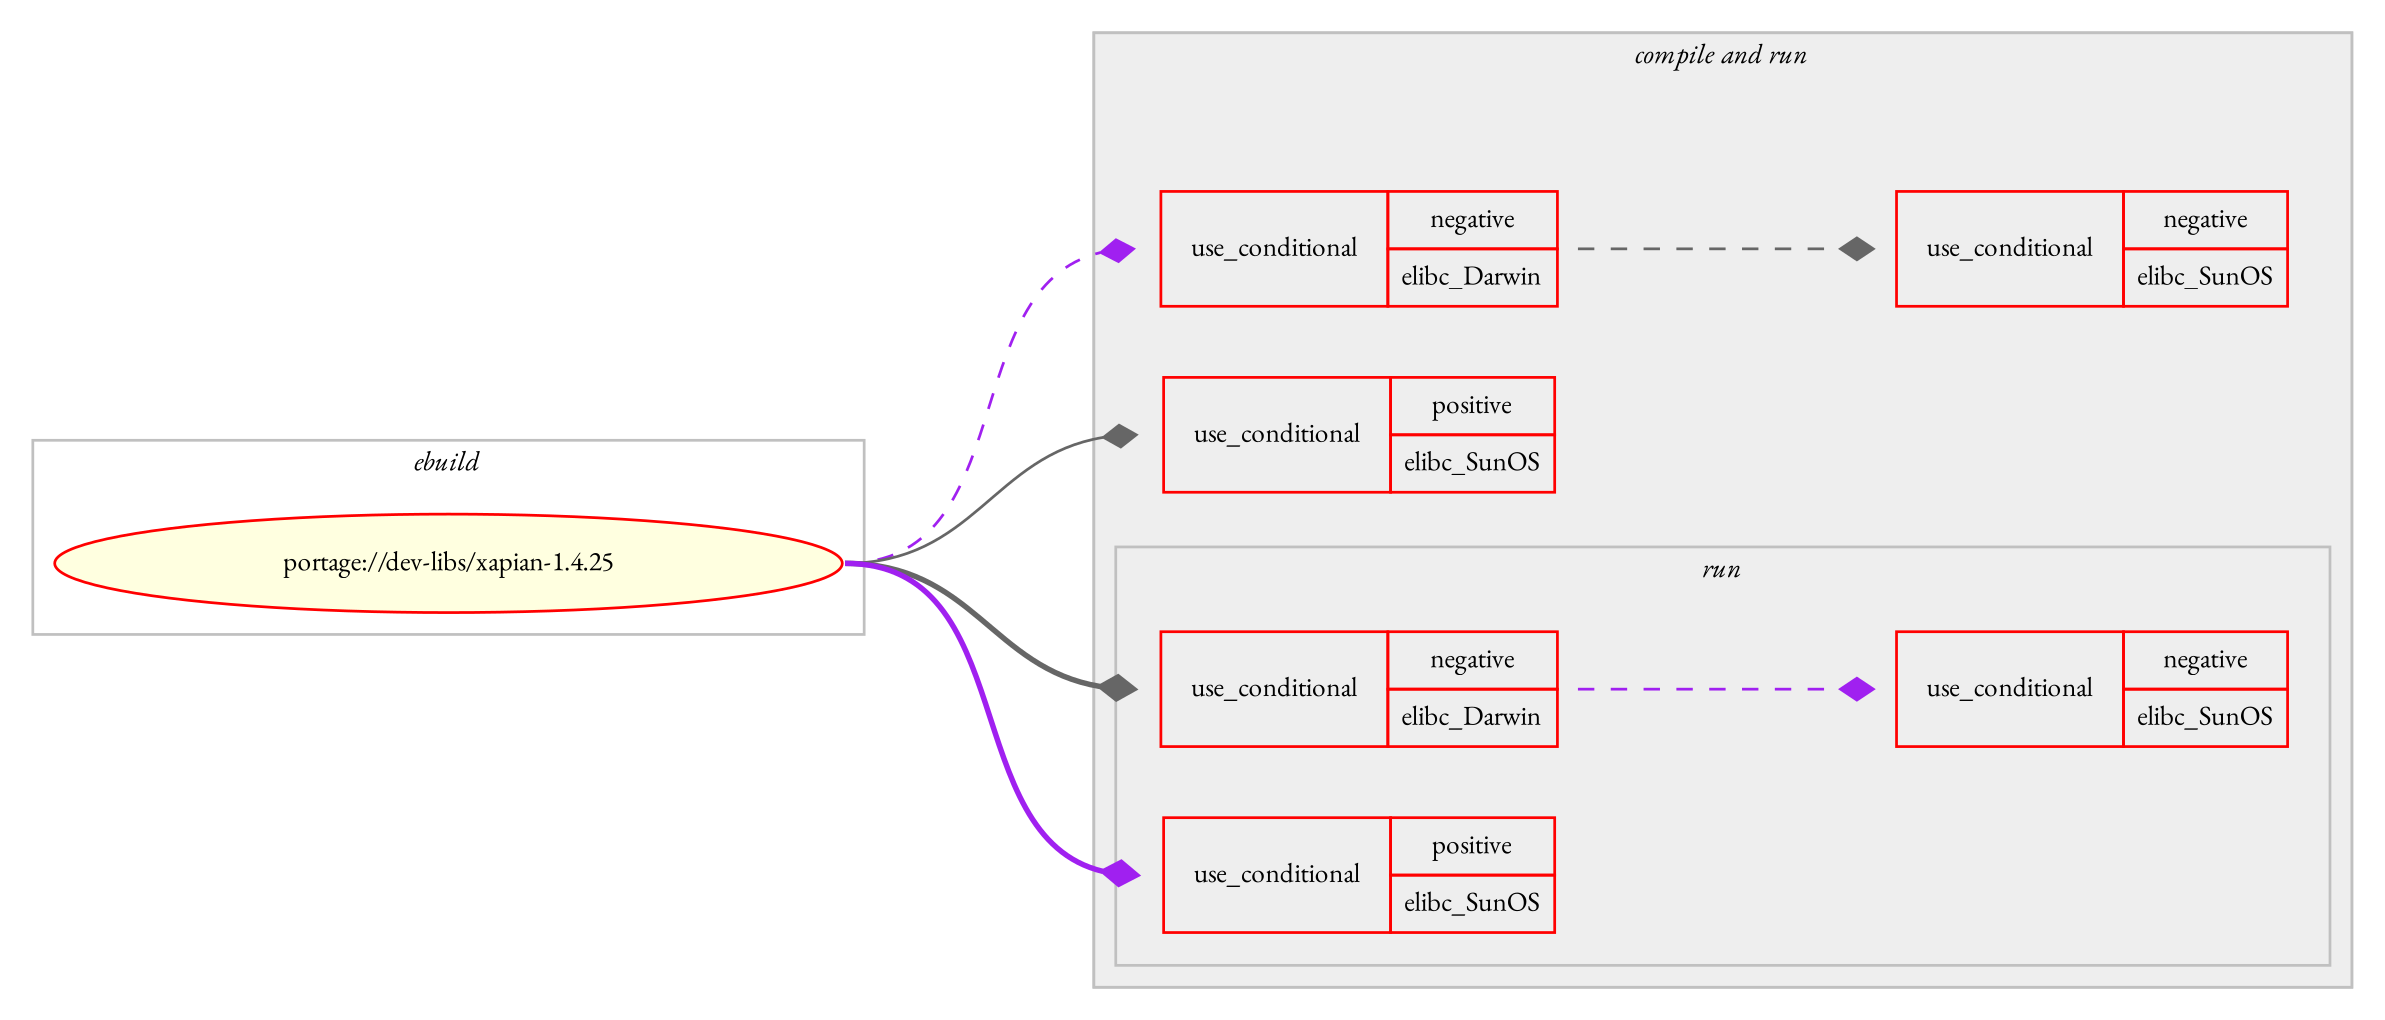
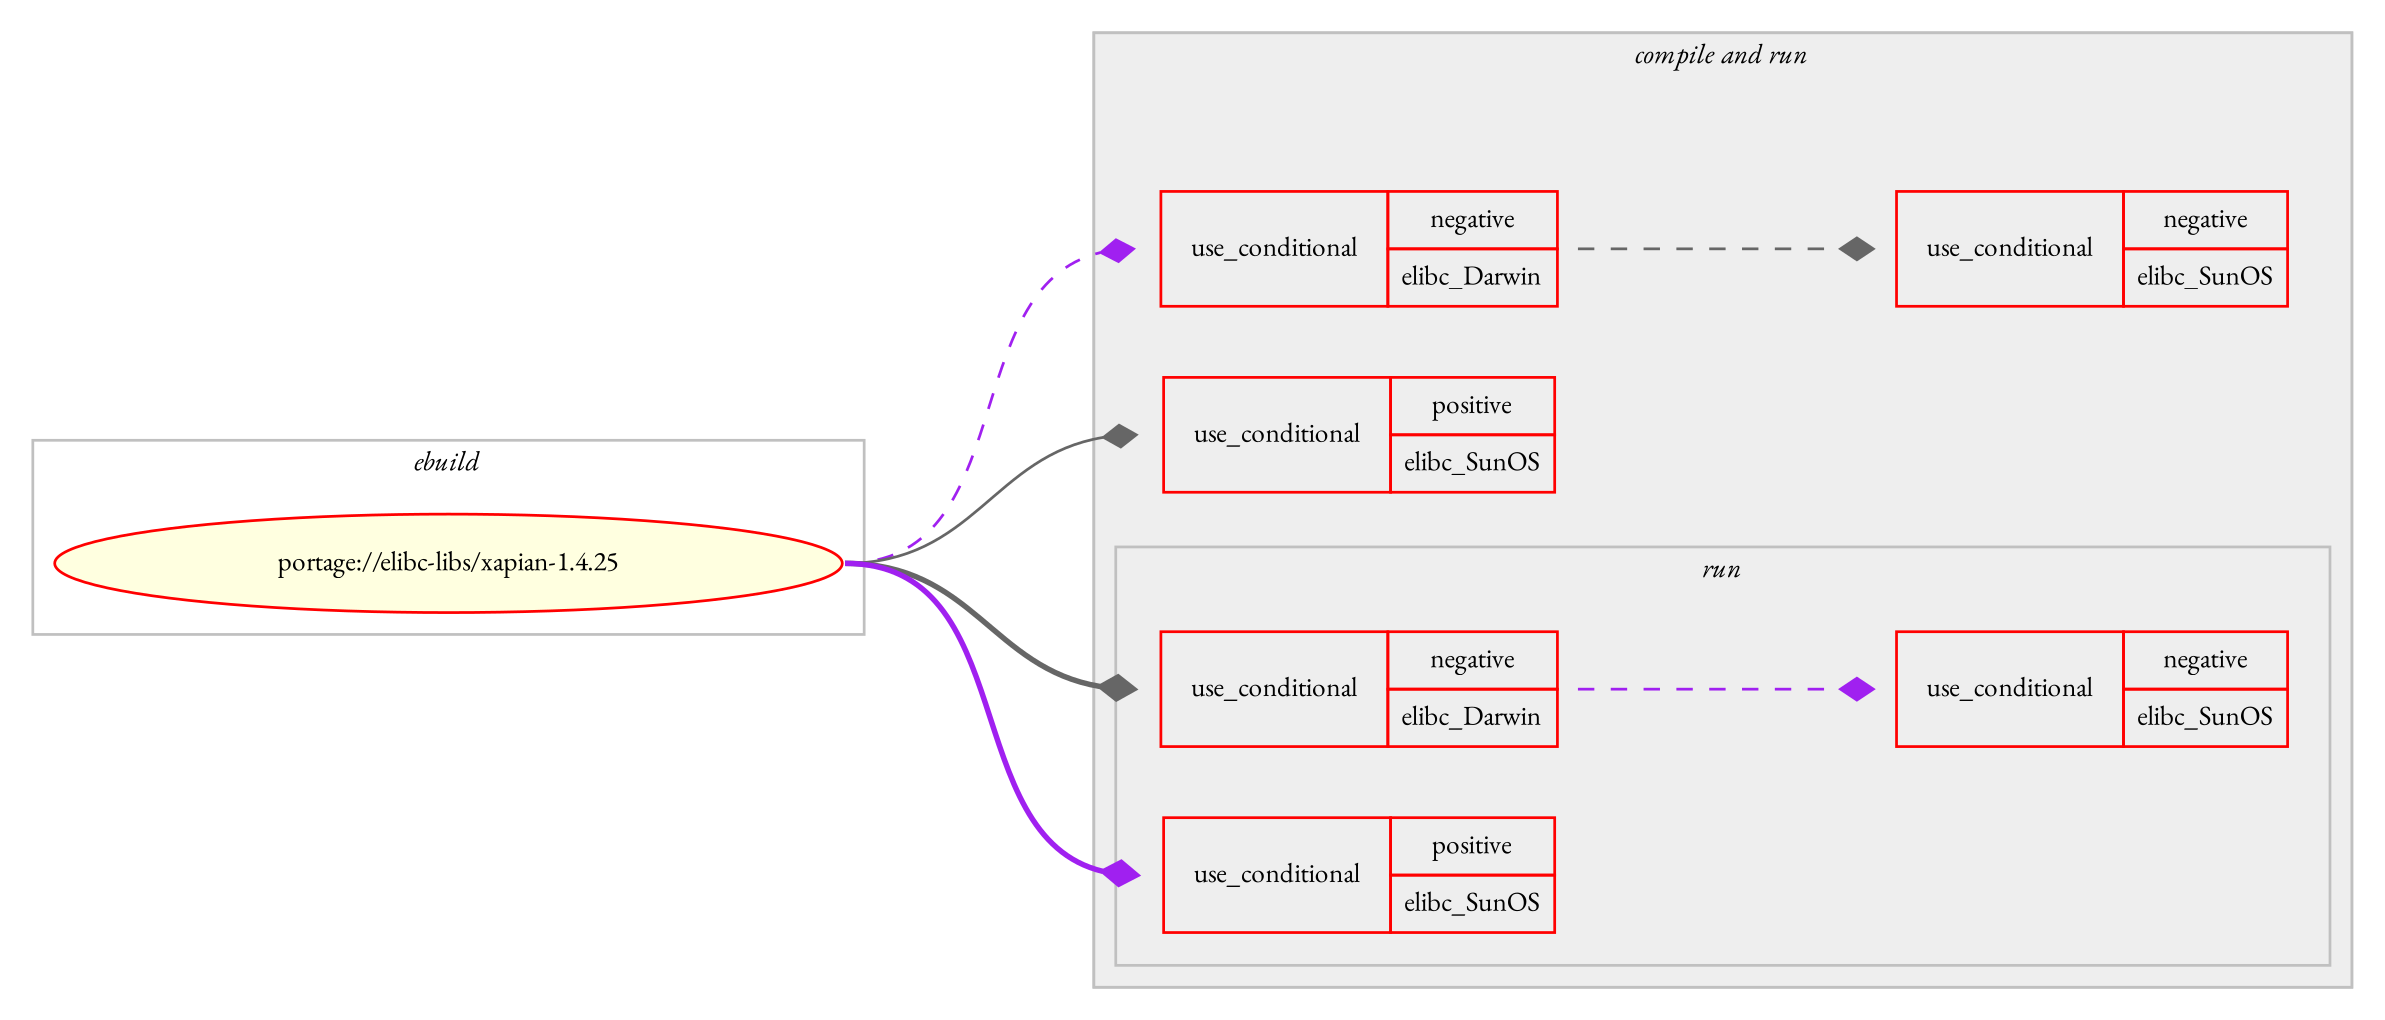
node "portage://dev-libs/xapian-1.4.25": label "portage://dev-libs/xapian-1.4.25" -> "portage://elibc-libs/xapian-1.4.25"
